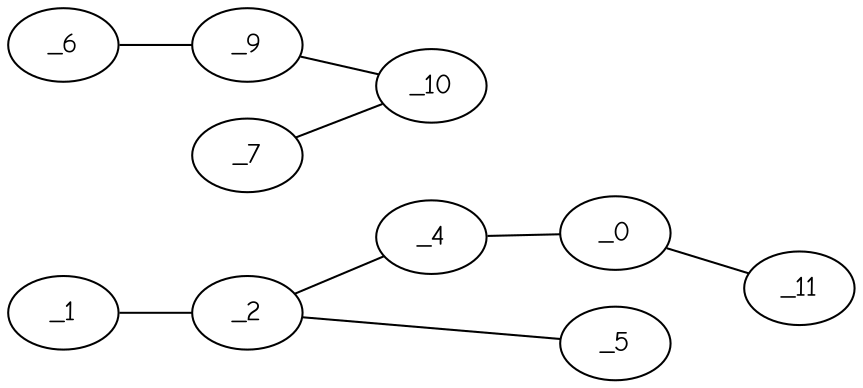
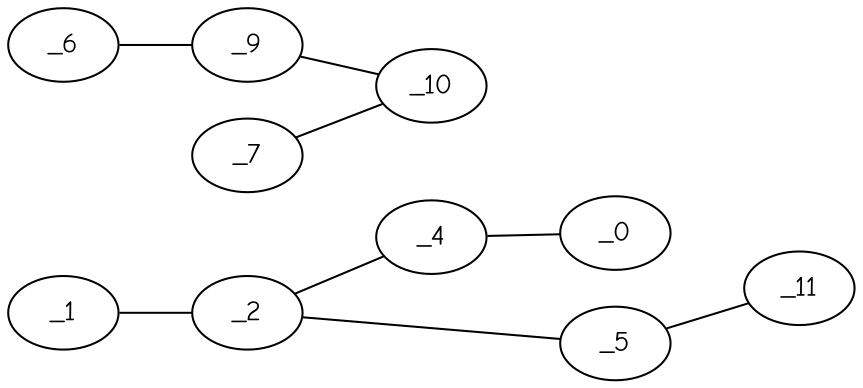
edge "_0" -- "_11": now "_5" -- "_11"
